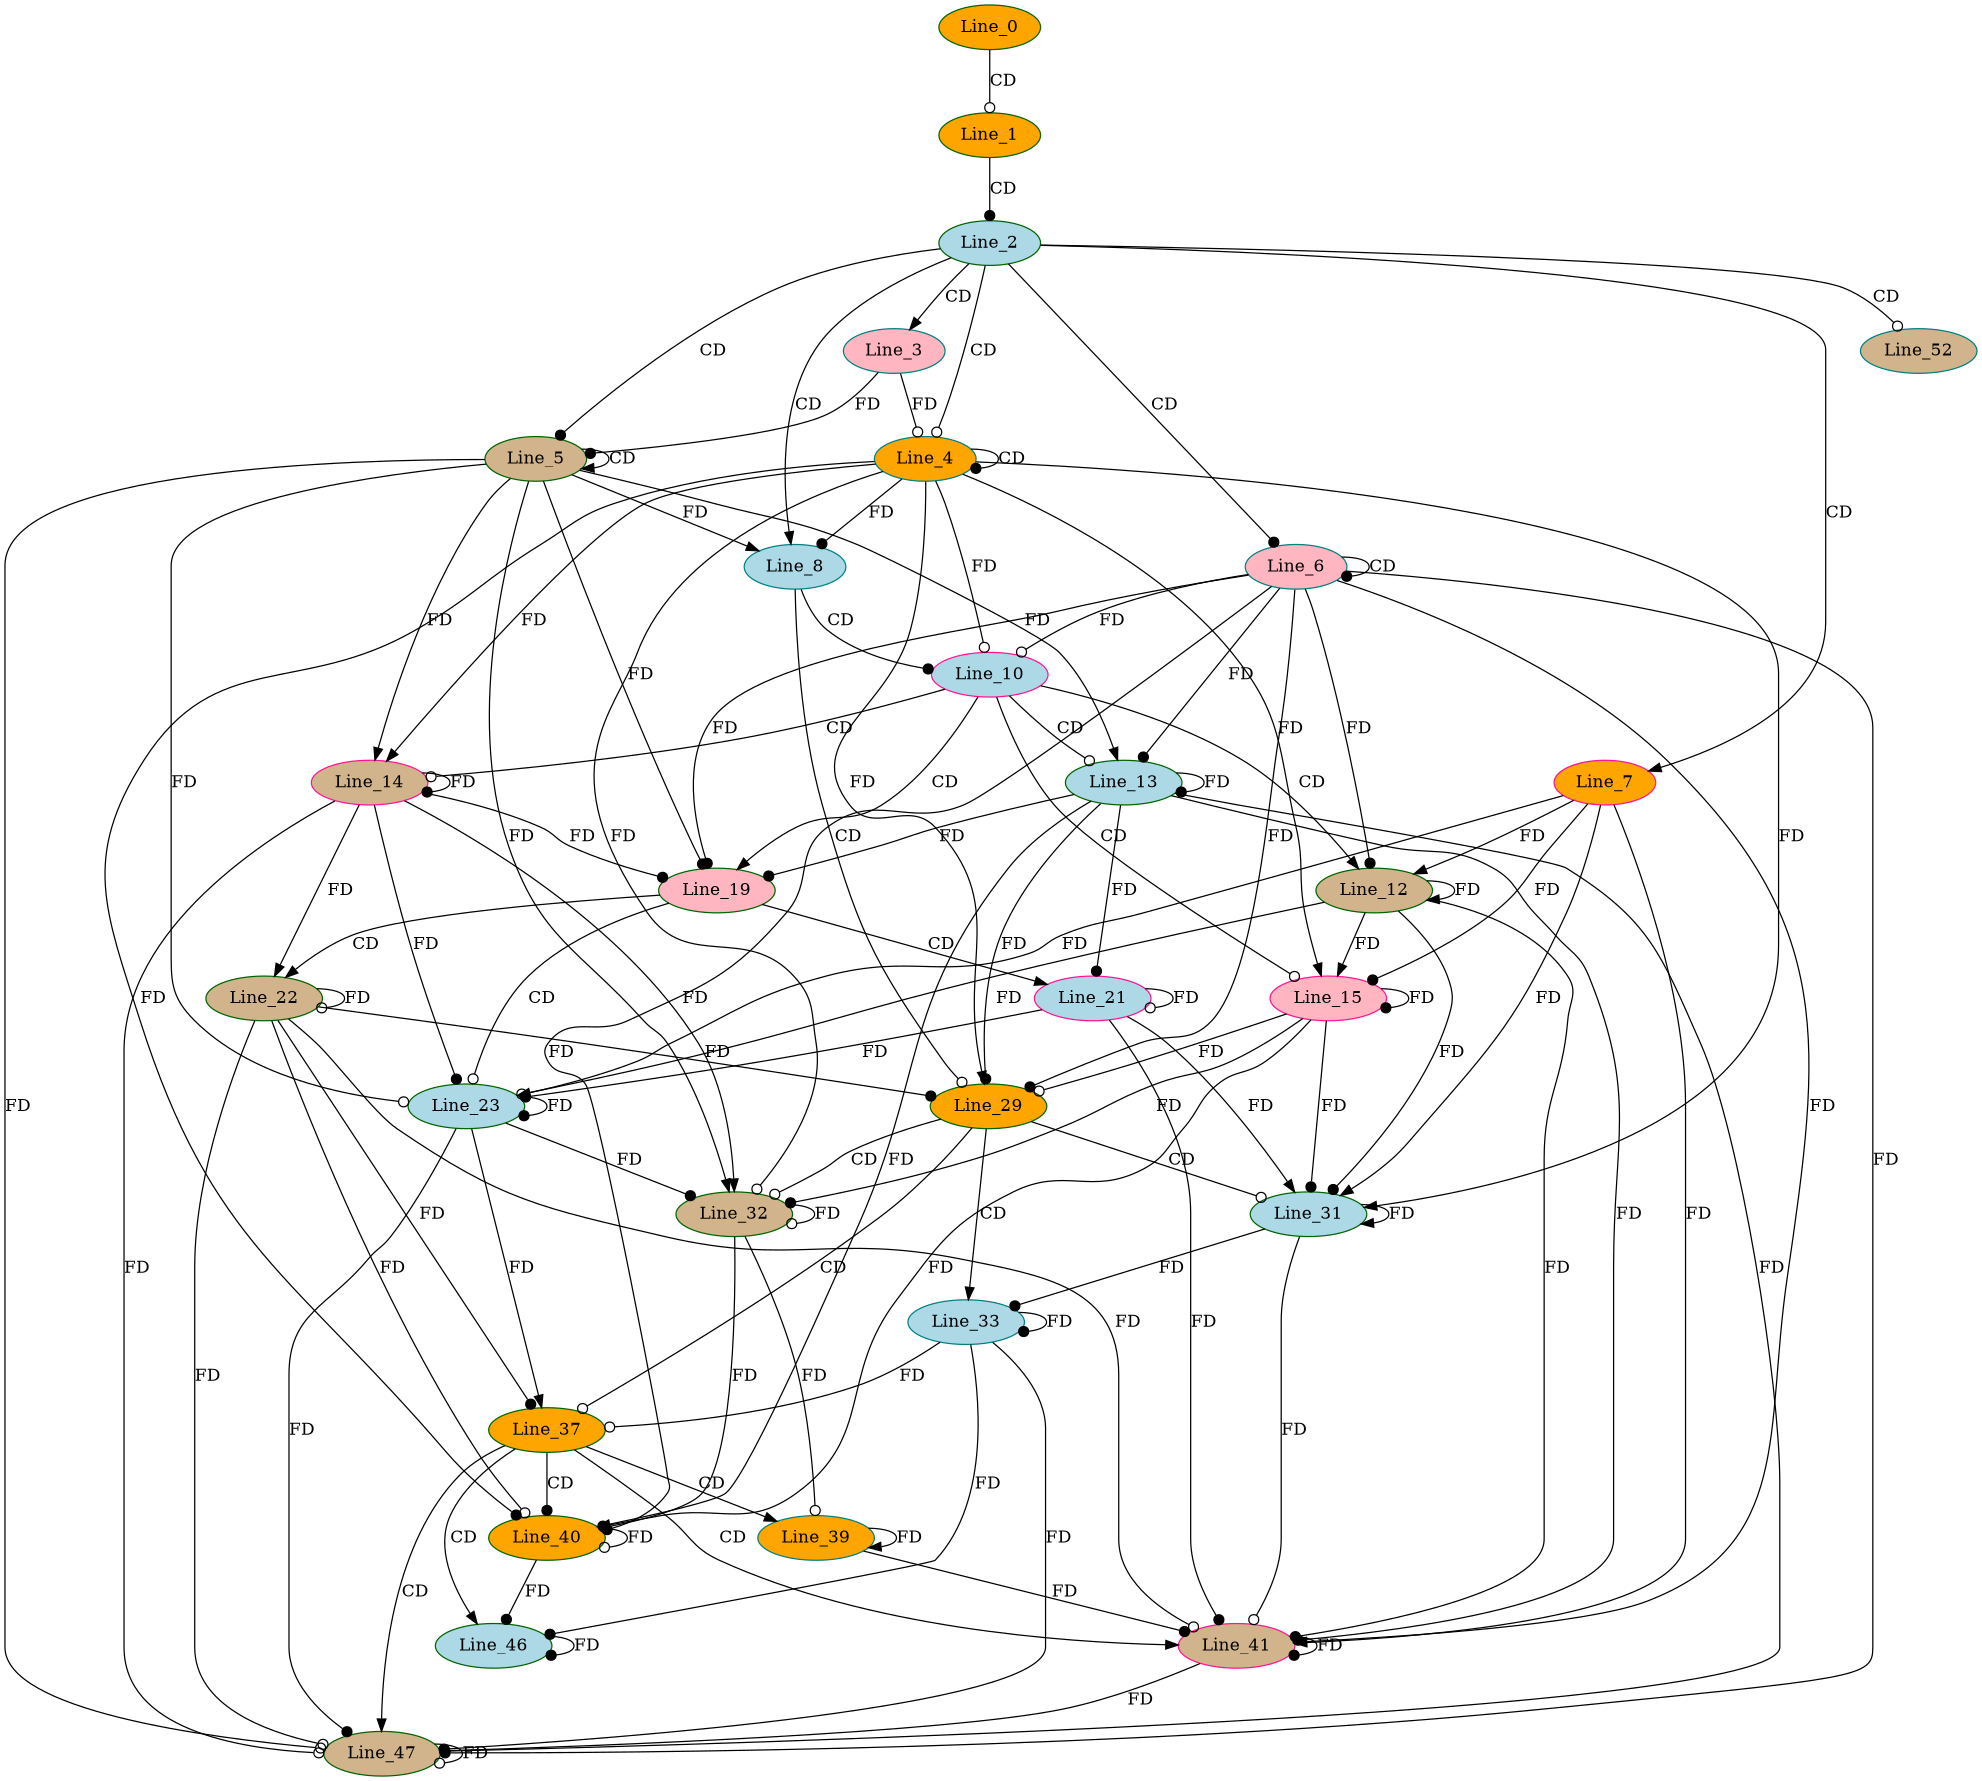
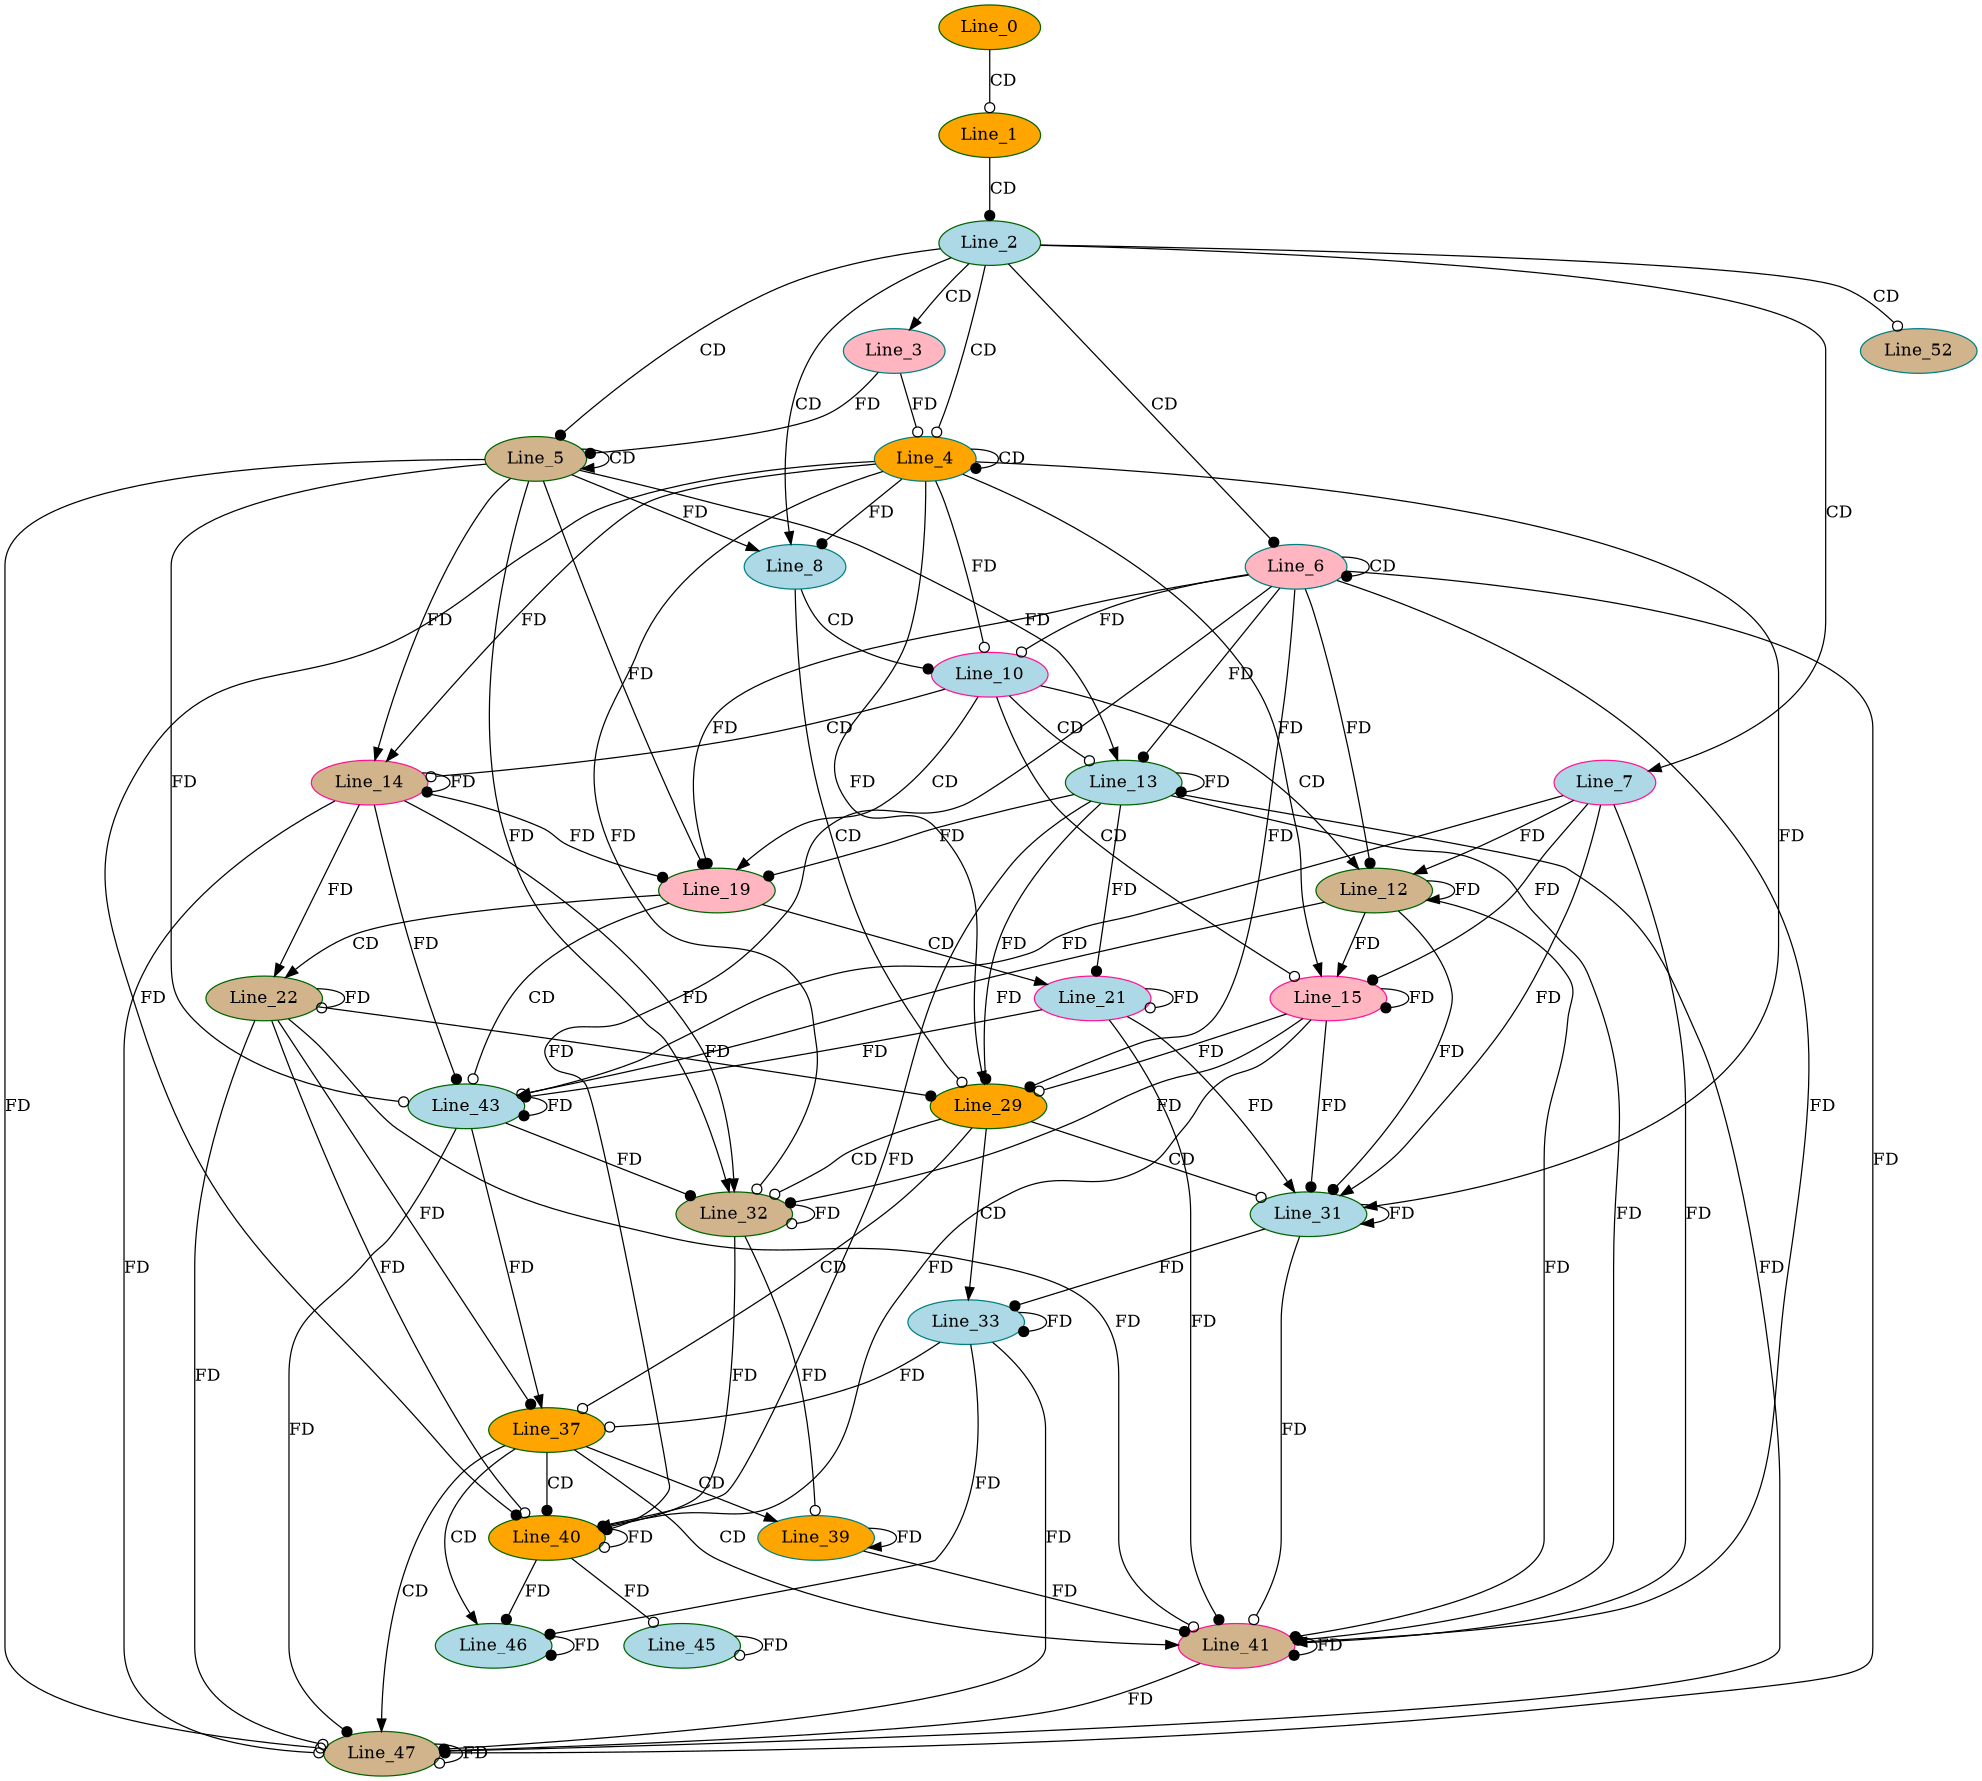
node "Line_7": fillcolor orange -> lightblue
node "Line_23": label "Line_23" -> "Line_43"
node "Line_45": added
